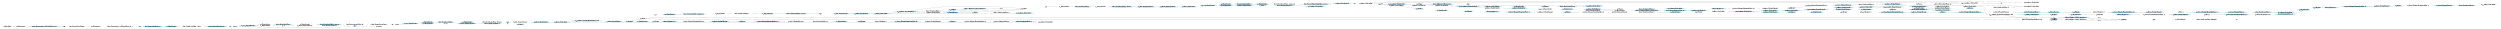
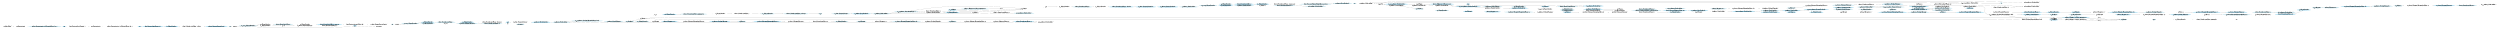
node "$r42 = <java.lang.System: java.io.PrintStream out>": added
